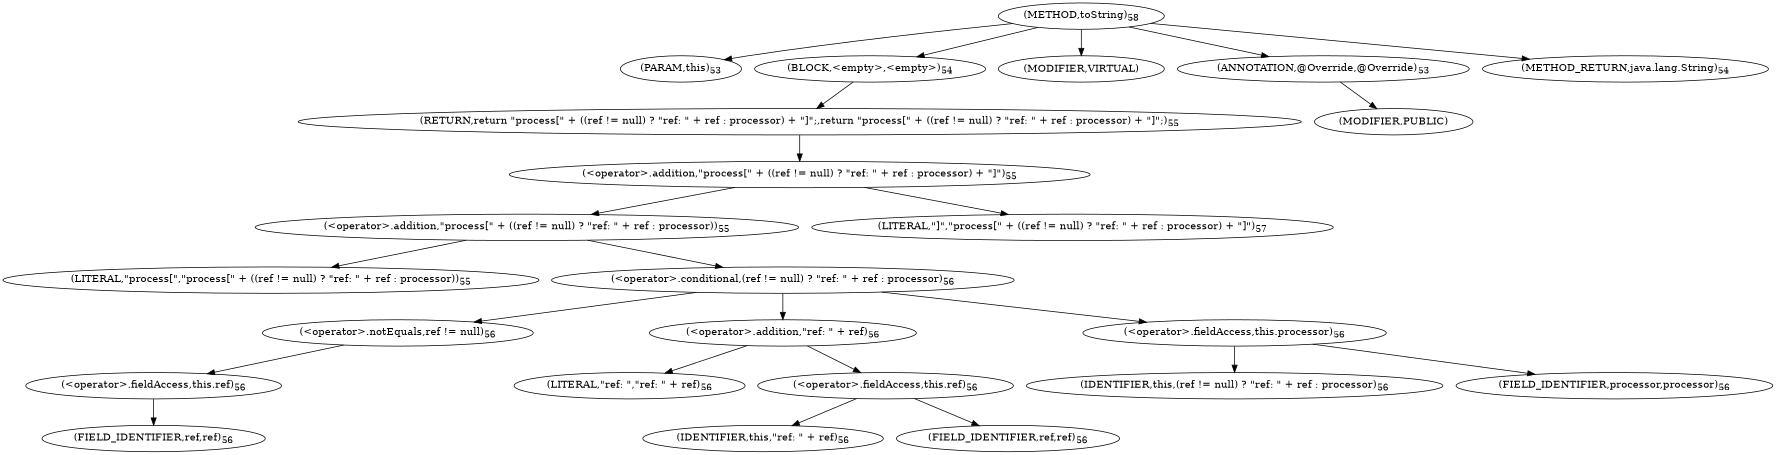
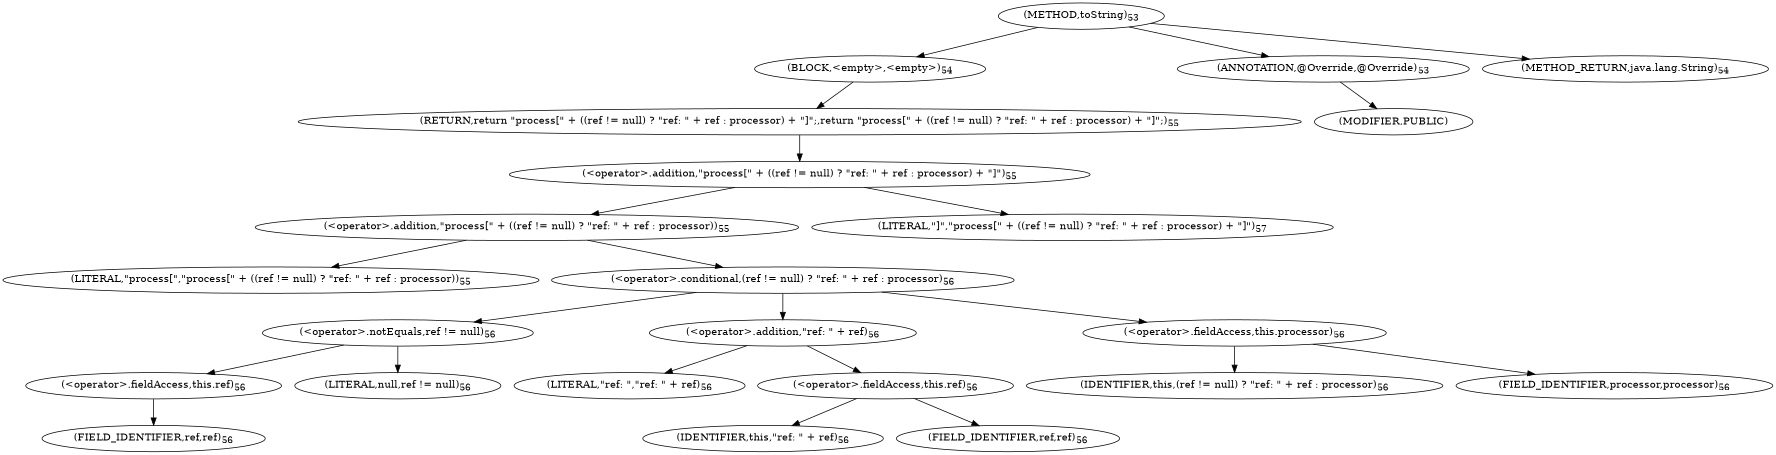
node "(METHOD,toString)": text "58" -> "53"
node "(PARAM,this)": removed
node "(MODIFIER,VIRTUAL)": removed
node "(LITERAL,null,ref != null)": added
